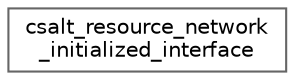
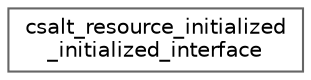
node "csalt_resource_network _initialized_interface": label "csalt_resource_network _initialized_interface" -> "csalt_resource_initialized _initialized_interface"
